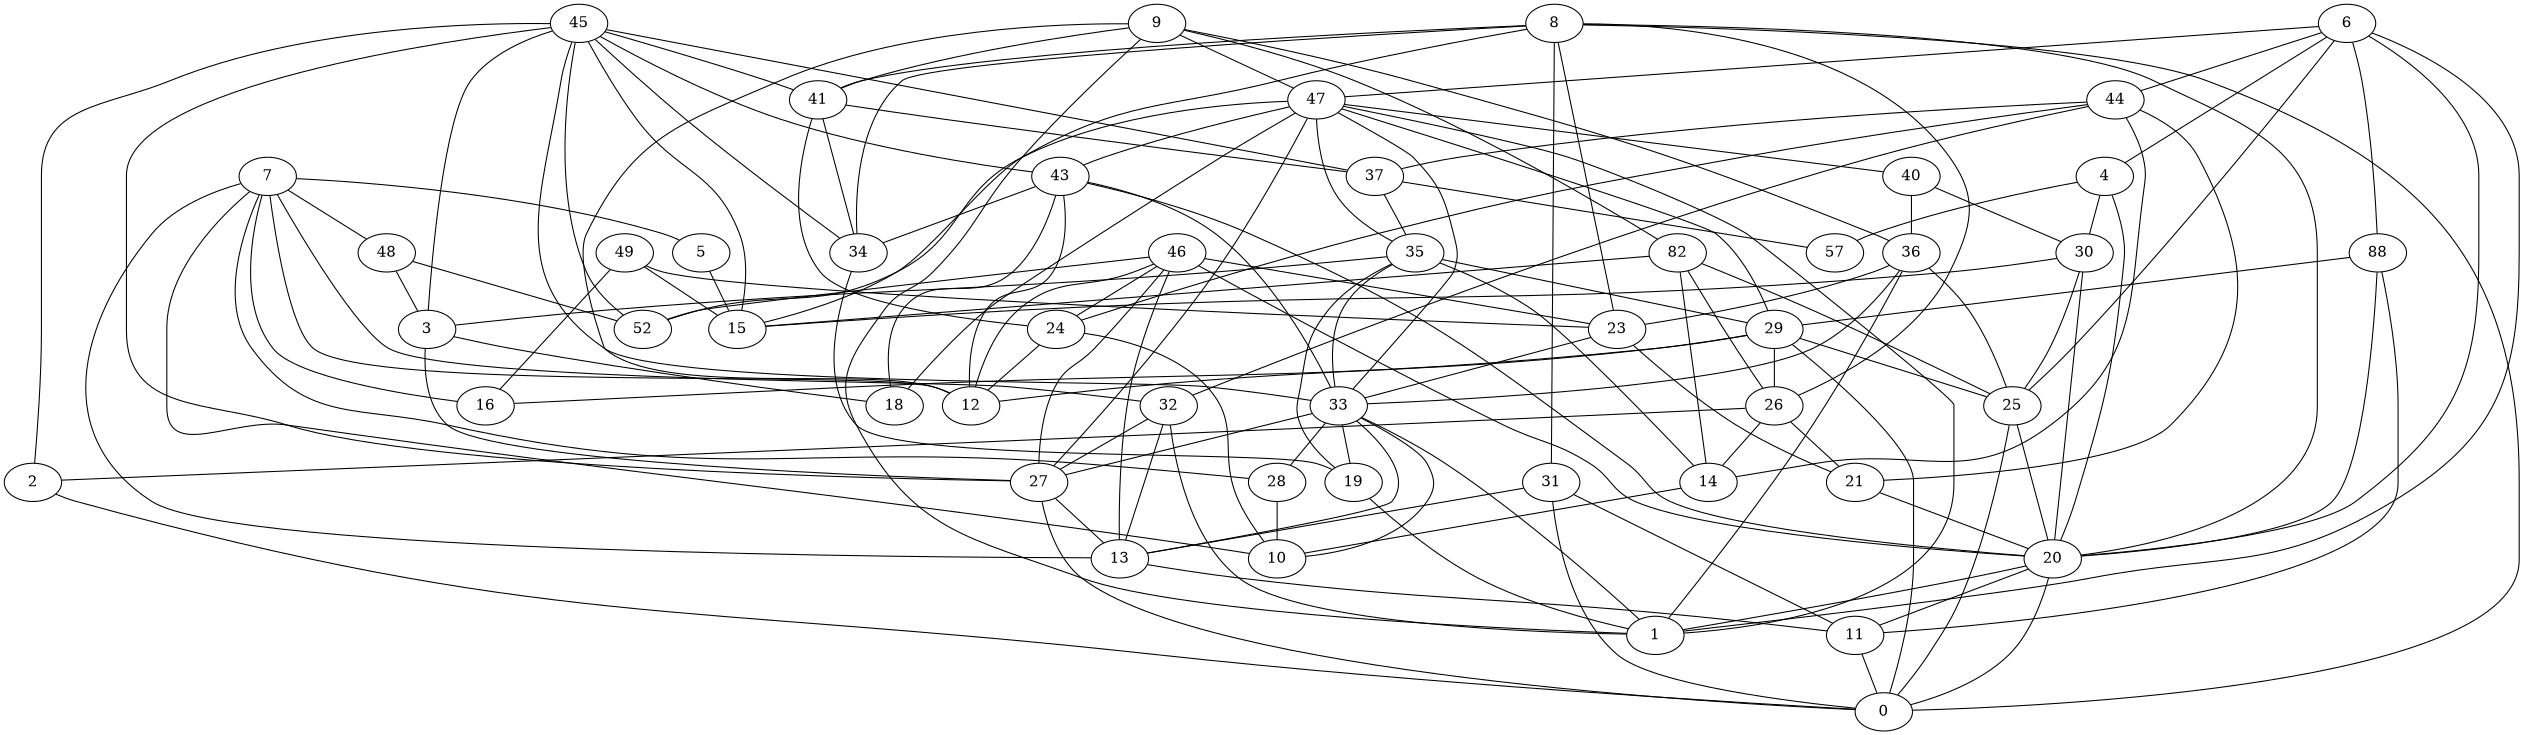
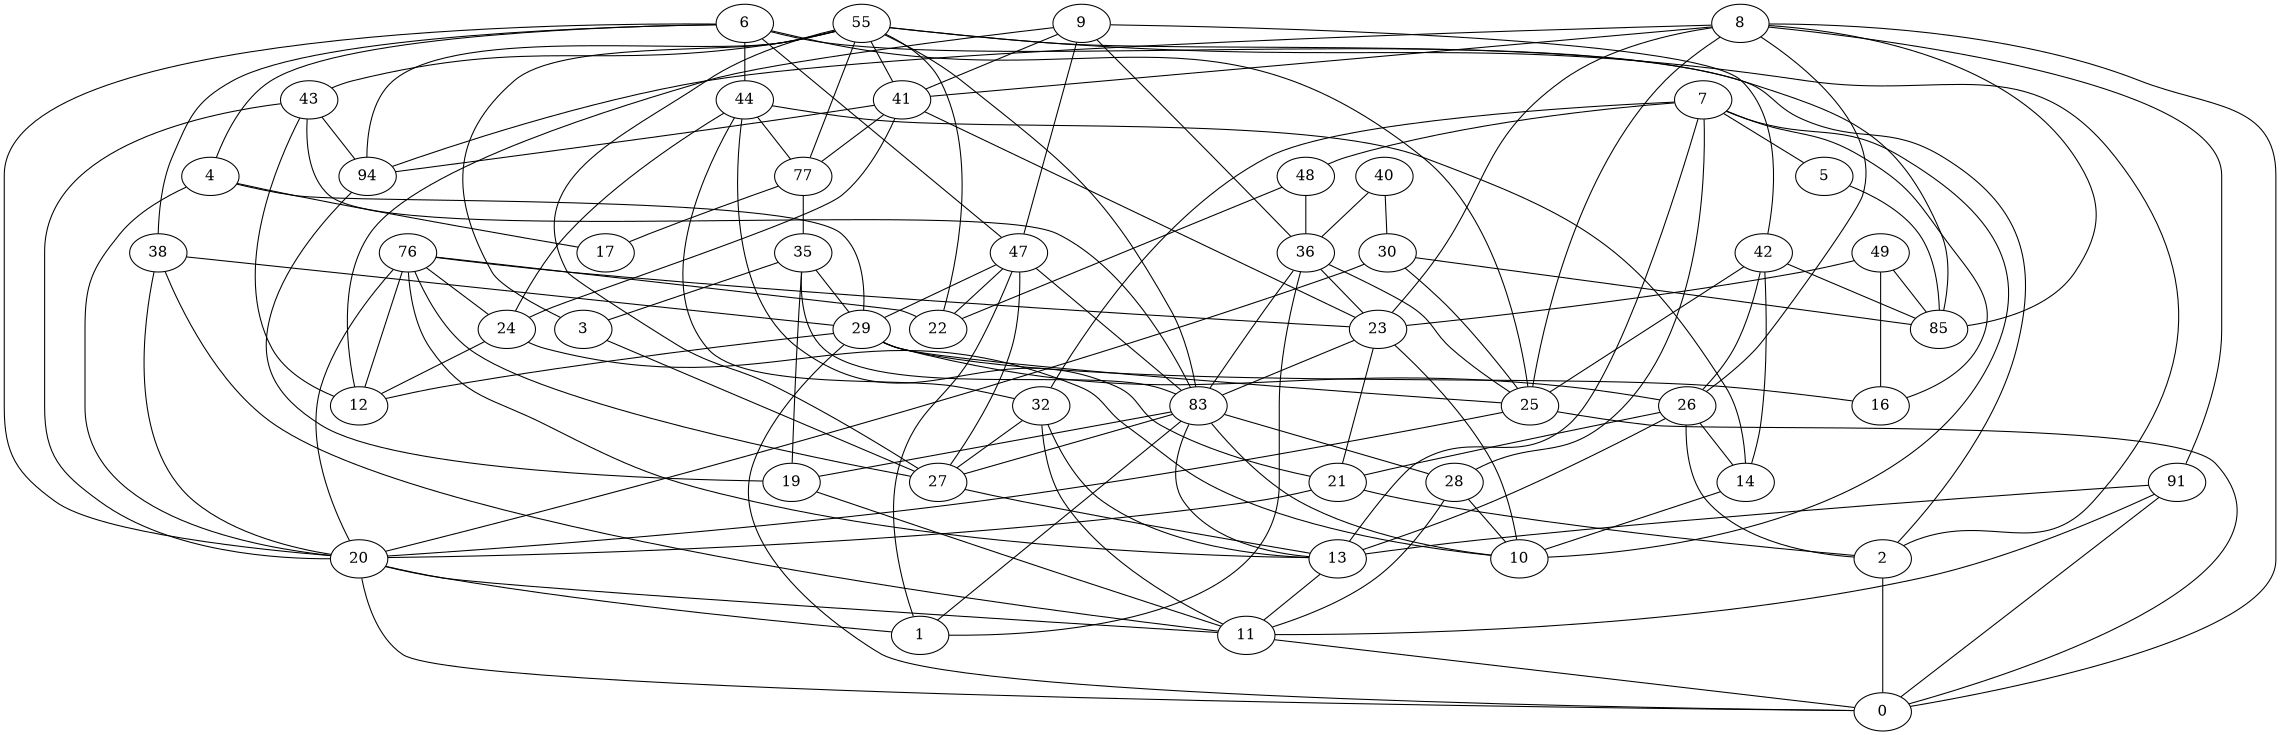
node "45": label "45" -> "55"
edge "8" -- "20": now "8" -- "25"
edge "47" -- "43": removed
edge "47" -- "40": removed
node "37": label "37" -> "77"
edge "47" -- "35": removed
edge "41" -- "23": added
edge "4" -- "30": now "4" -- "29"
node "34": label "34" -> "94"
node "46": label "46" -> "76"
node "82": label "82" -> "42"
node "57": label "57" -> "17"
node "88": label "88" -> "38"
edge "48" -- "3": now "48" -- "36"
node "52": label "52" -> "22"
node "15": label "15" -> "85"
edge "35" -- "14": removed
edge "7" -- "12": removed
node "18": removed
node "33": label "33" -> "83"
edge "23" -- "10": added
node "31": label "31" -> "91"
edge "26" -- "13": added
edge "6" -- "1": now "6" -- "2"
edge "21" -- "2": added
edge "9" -- "1": removed
edge "28" -- "11": added
edge "19" -- "1": now "19" -- "11"
edge "32" -- "1": now "32" -- "11"
edge "27" -- "0": removed
